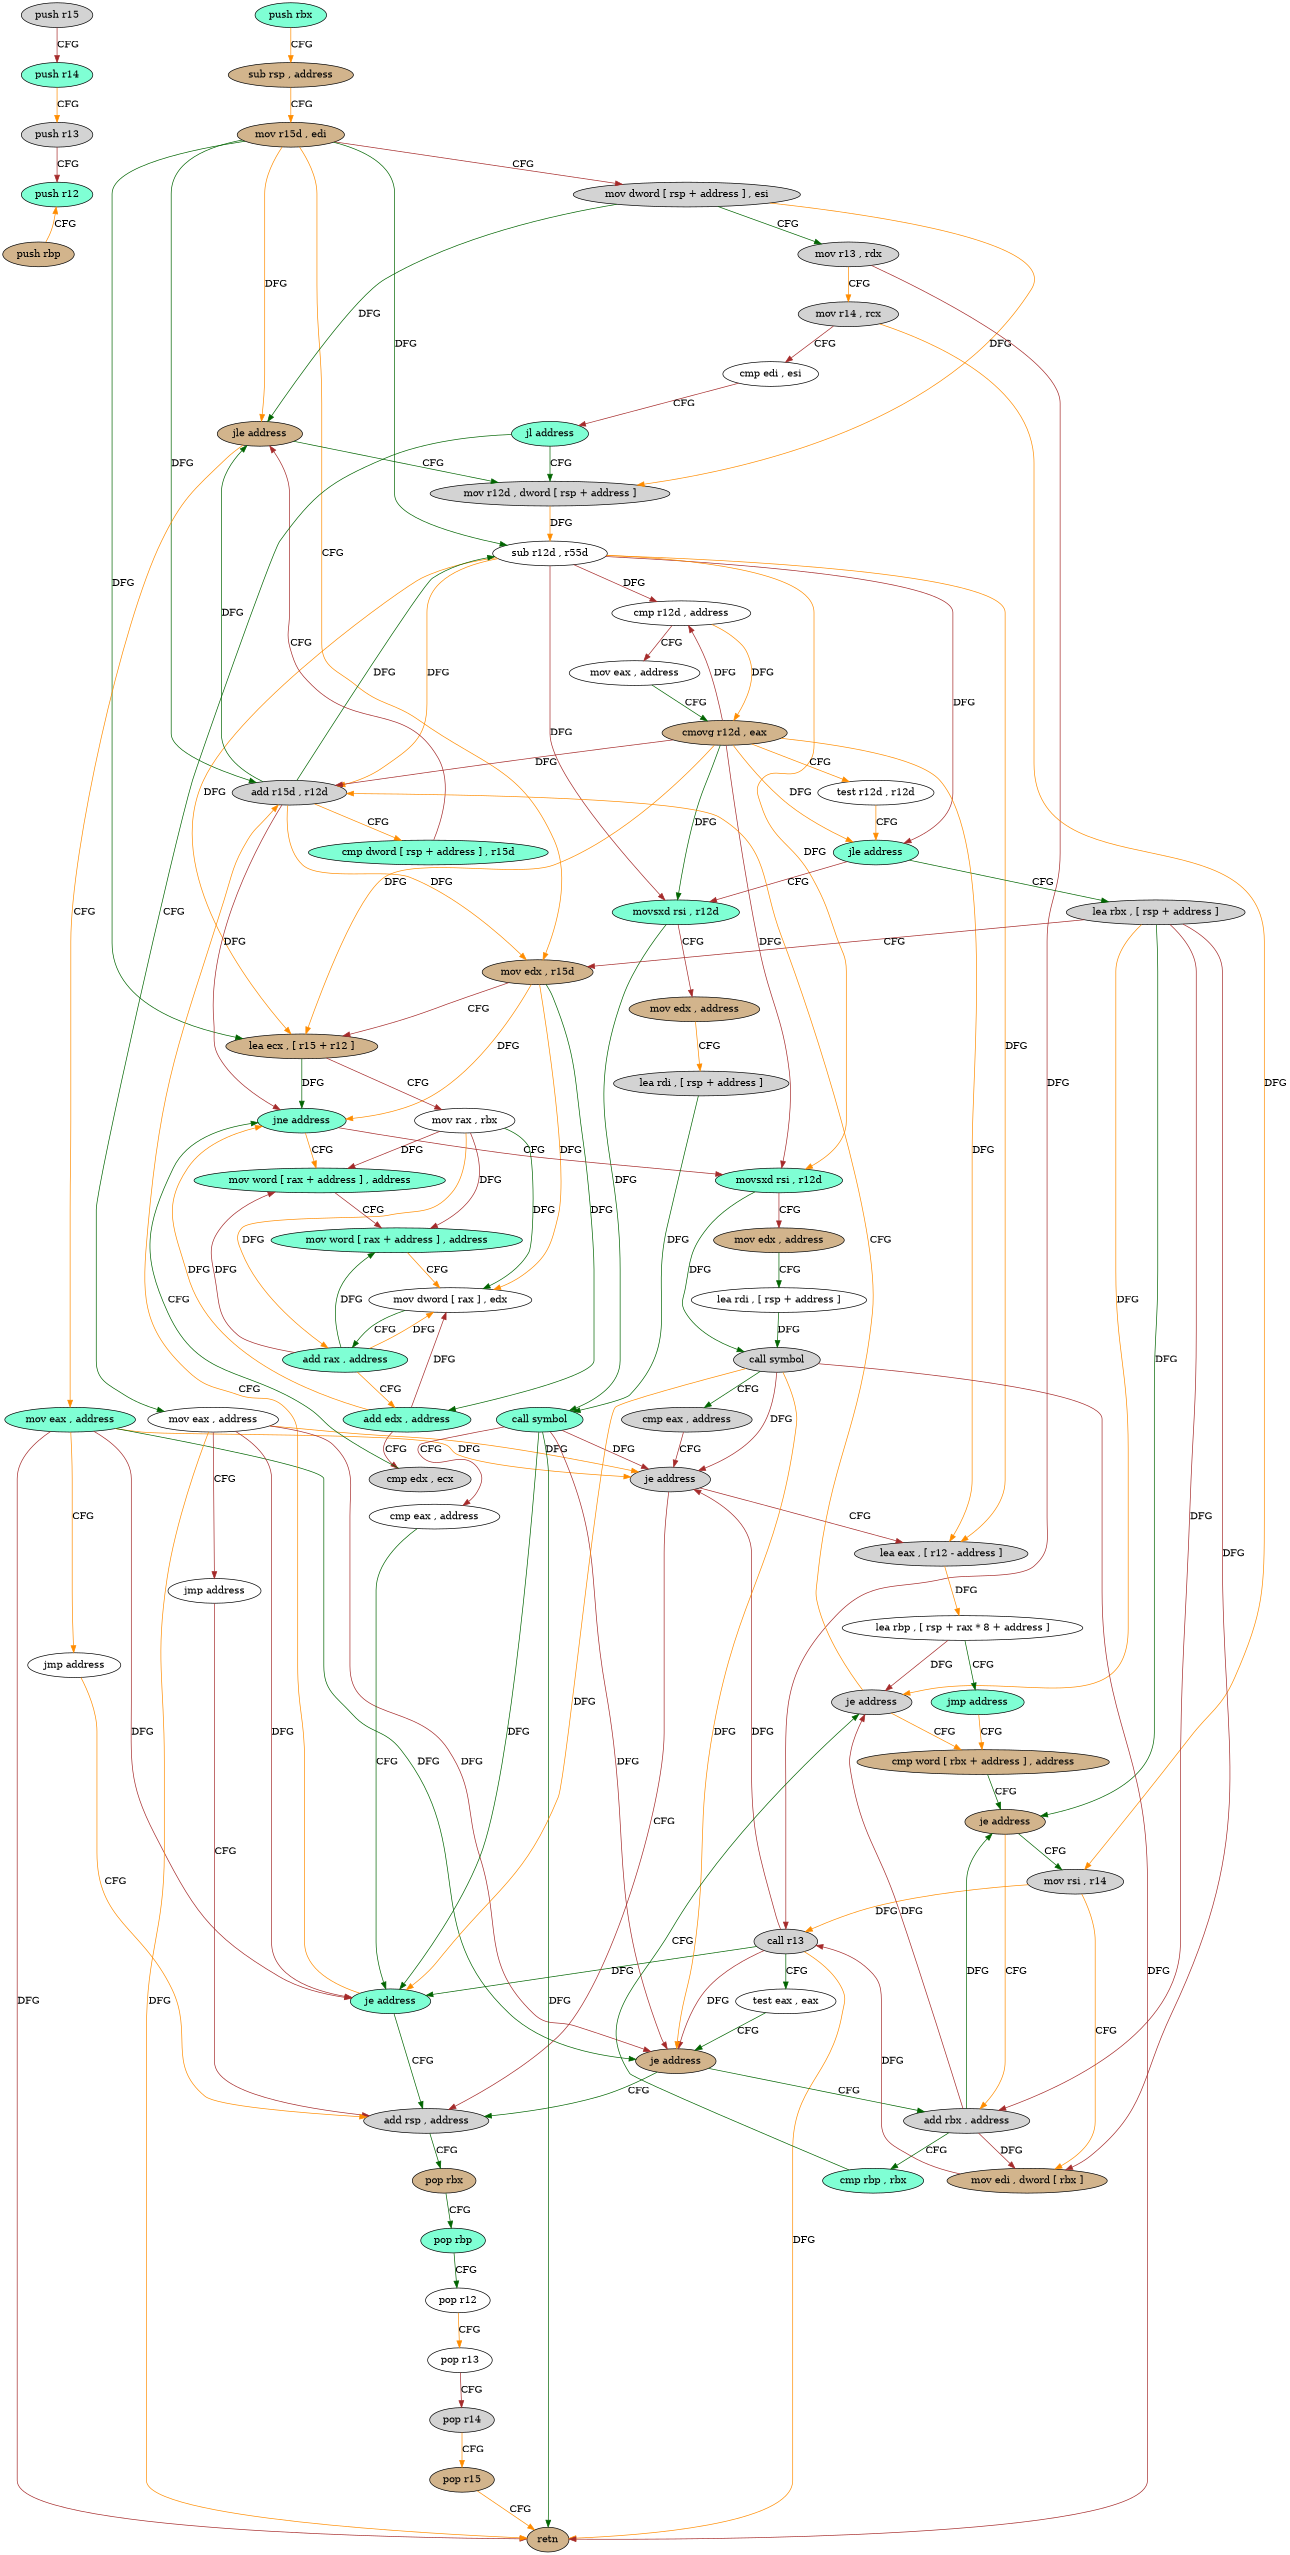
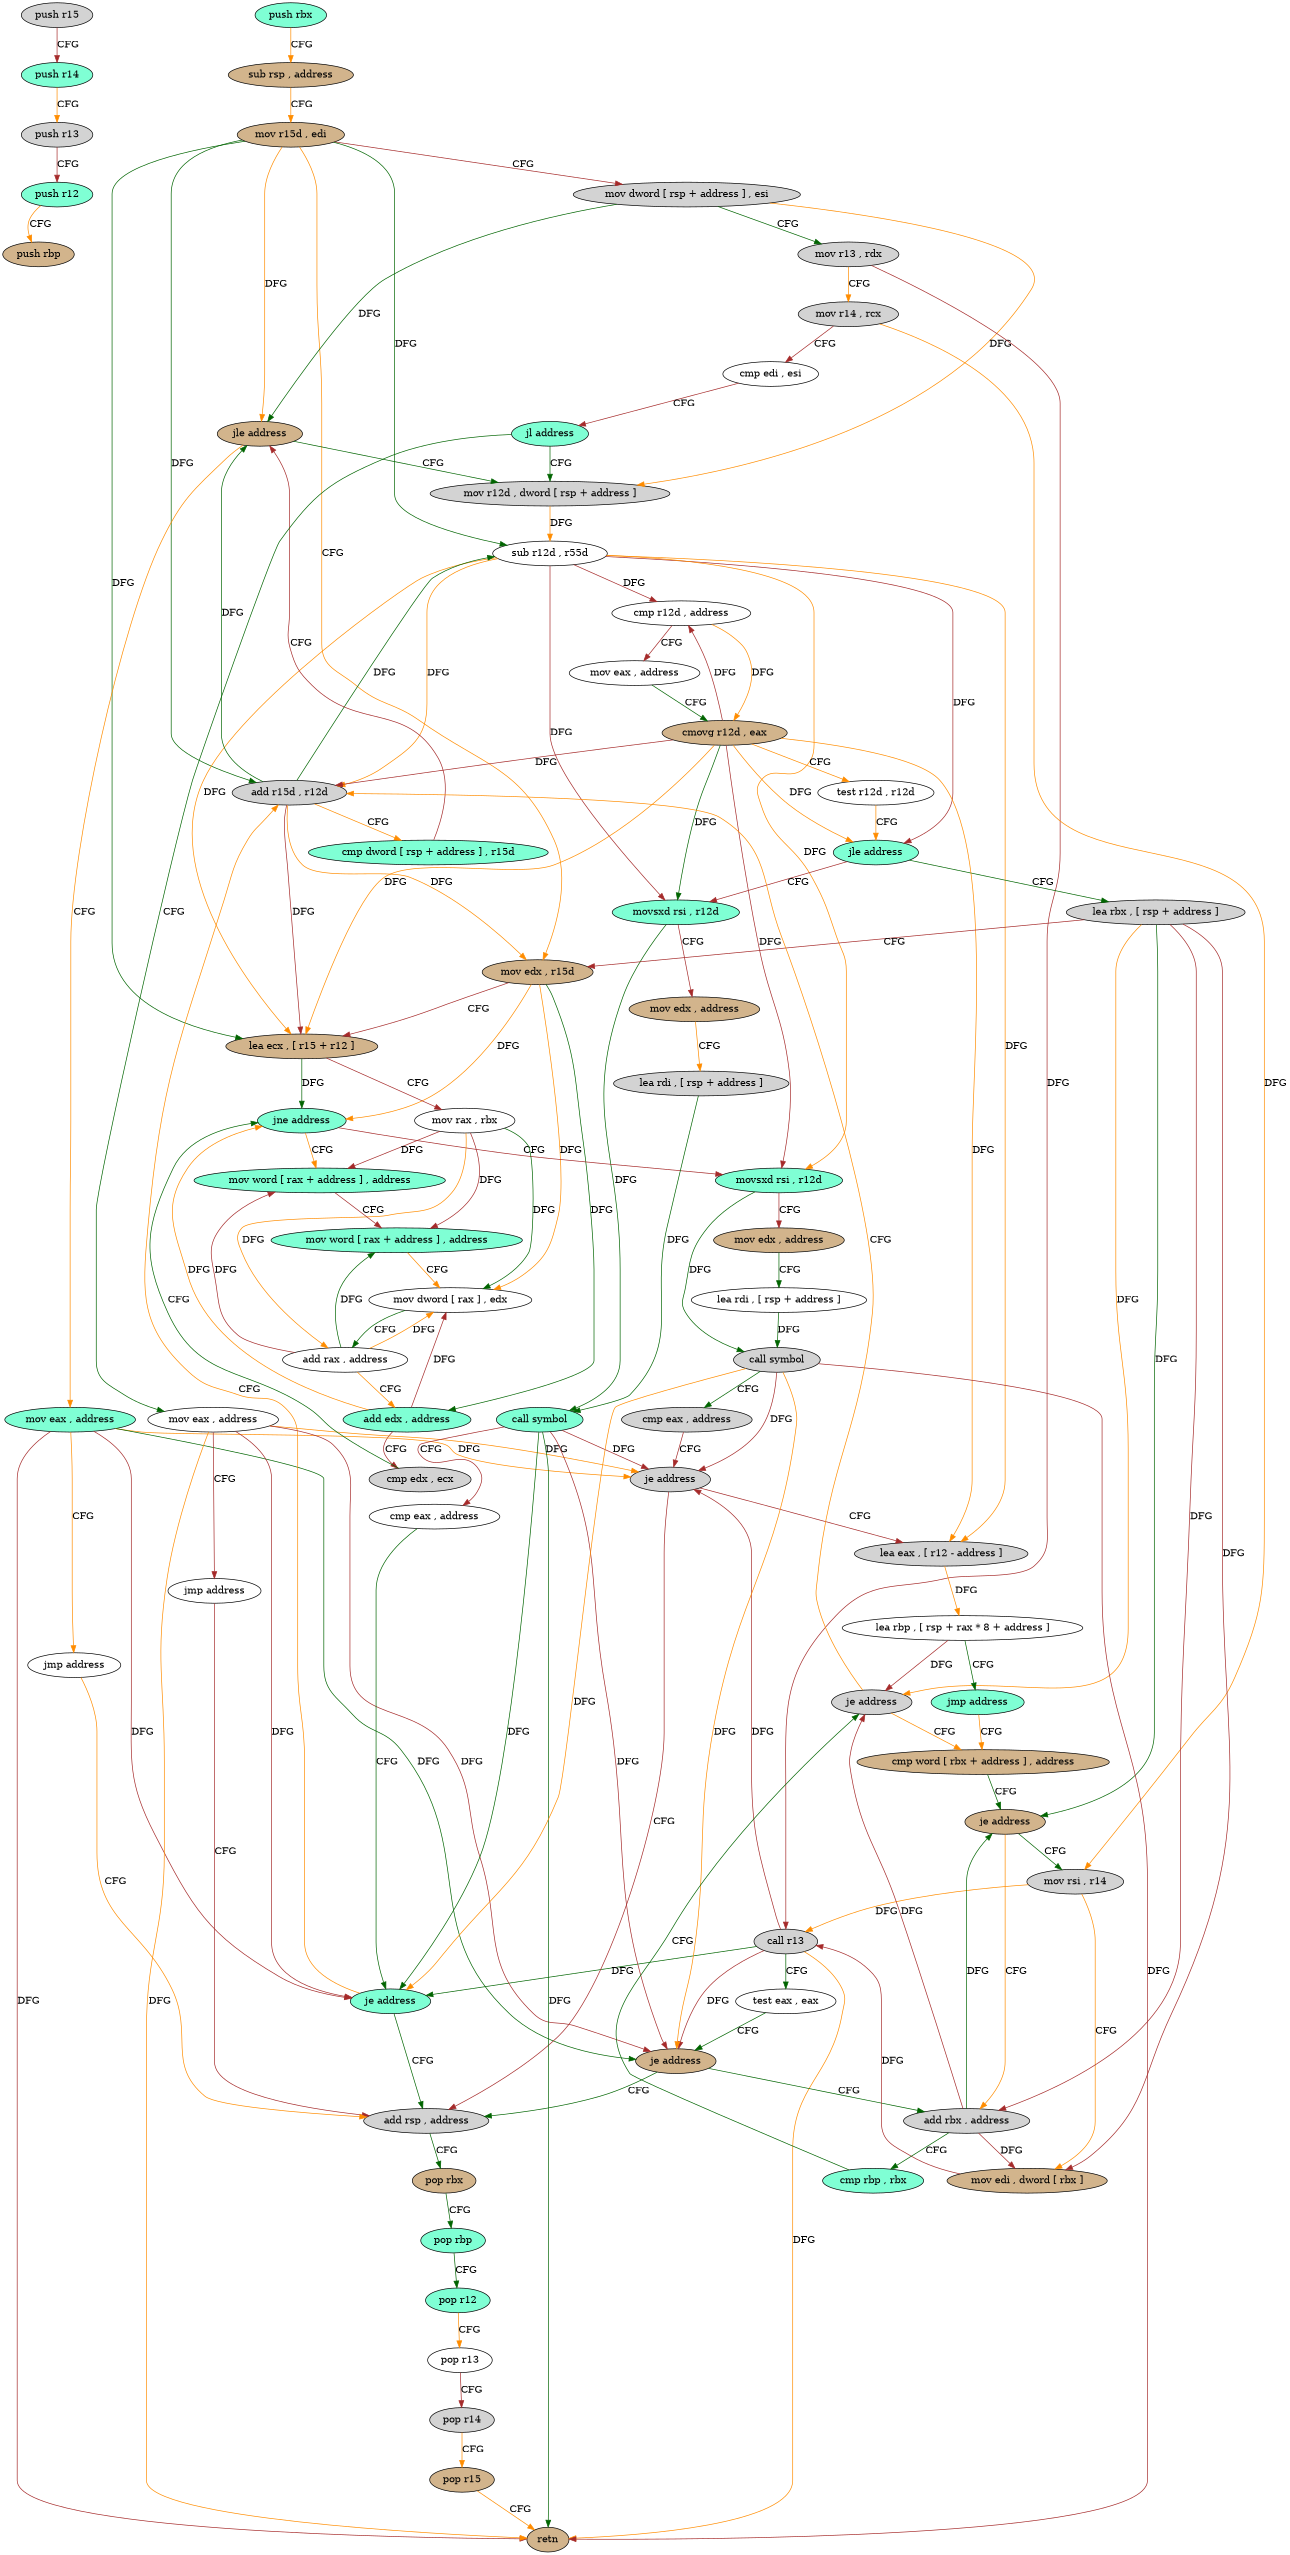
edge "push rbp" -> "push r12": reversed
edge "add r15d , r12d" -> "jne address": now "add r15d , r12d" -> "lea ecx , [ r15 + r12 ]"
node "add rax , address": fillcolor aquamarine -> white
node "pop r12": fillcolor white -> aquamarine
